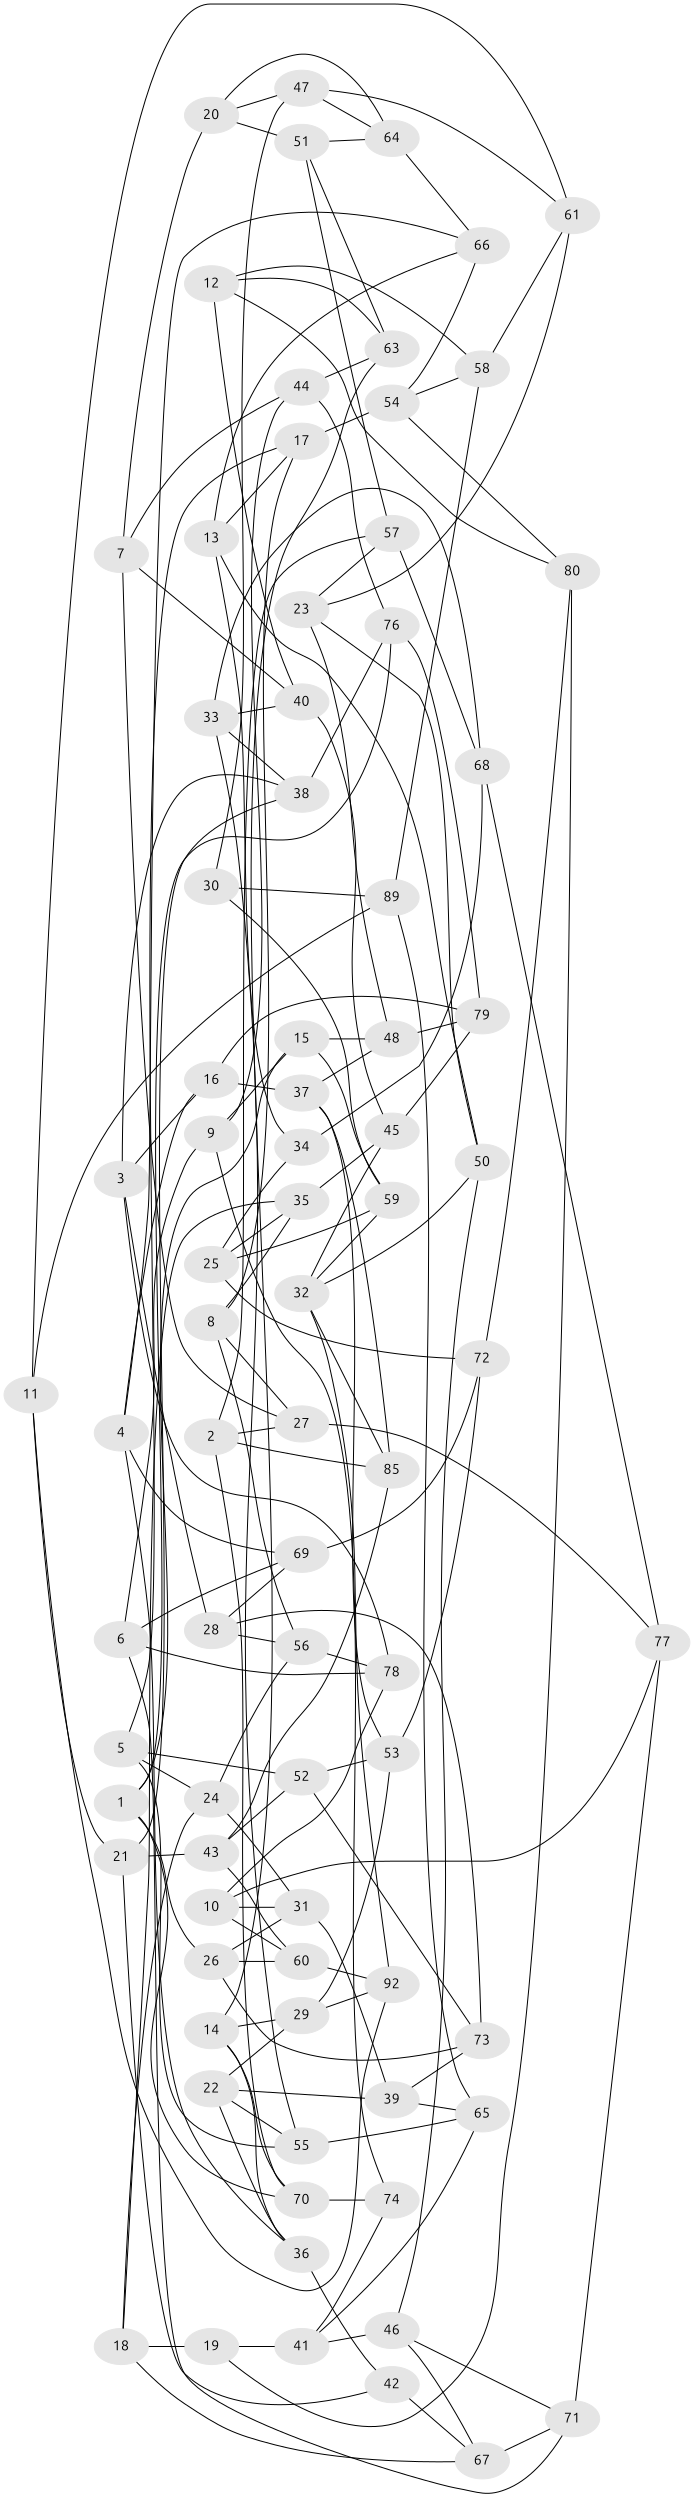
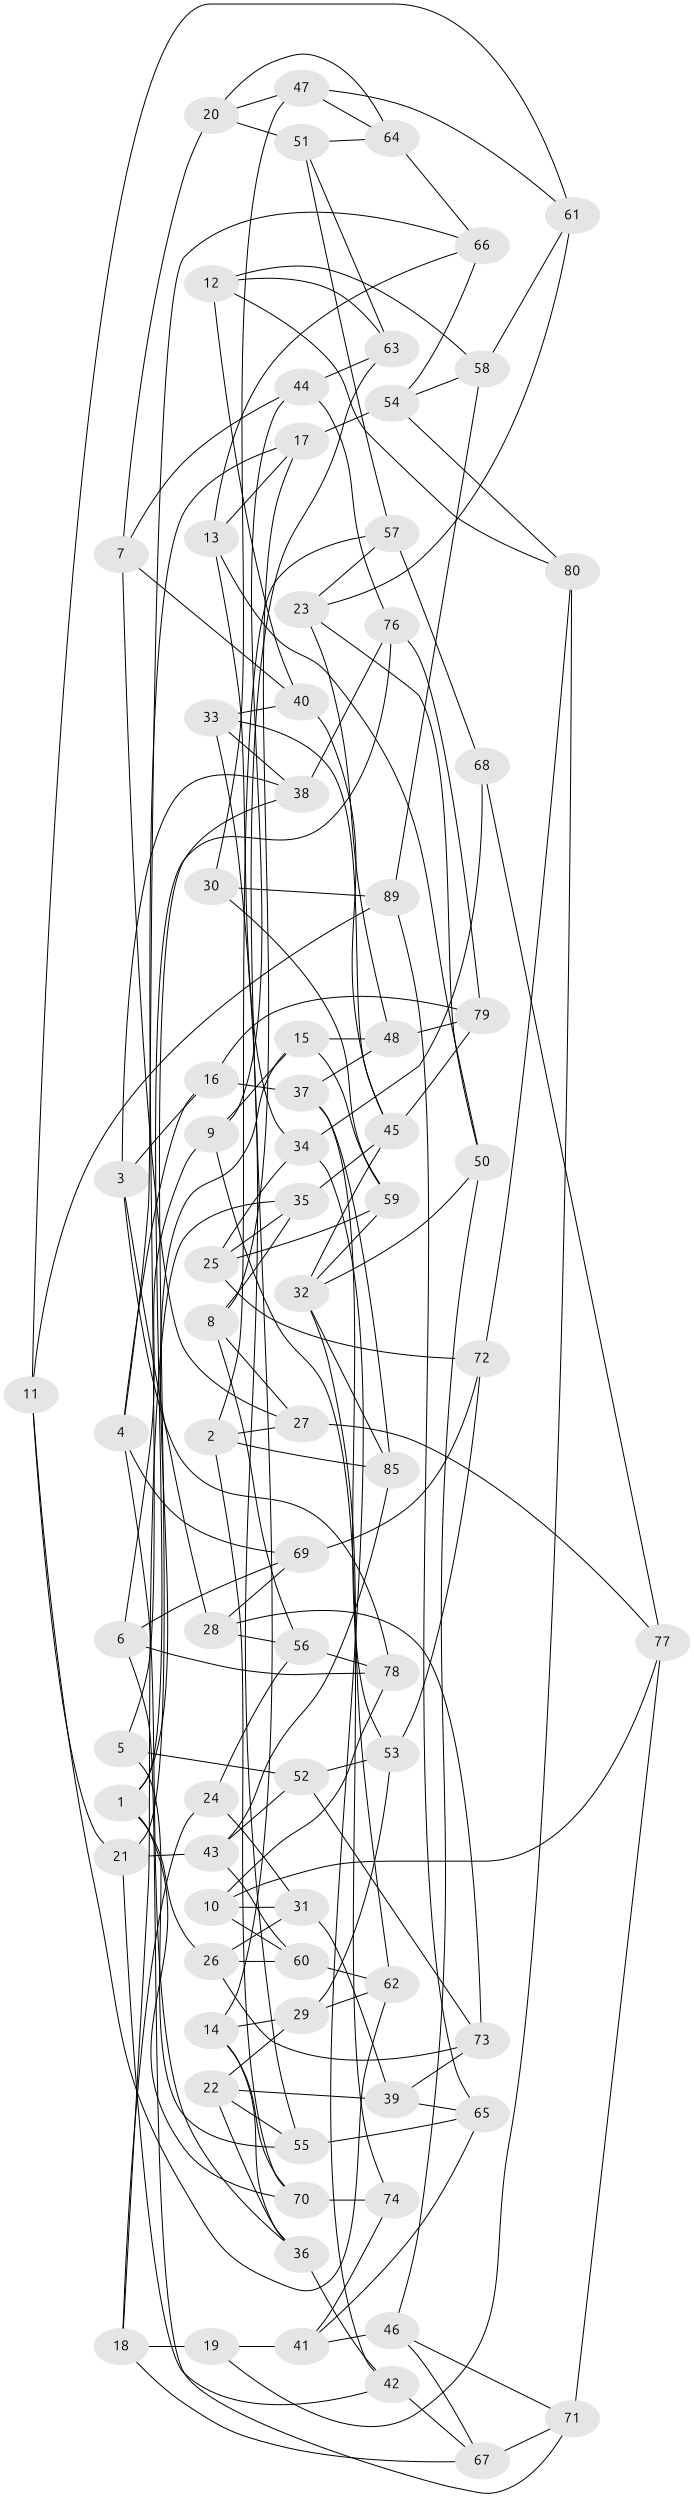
edge "33" -- "68": now "33" -- "45"
edge "34" -- "42": added
edge "5" -- "24": removed
node "92": label "92" -> "62"
